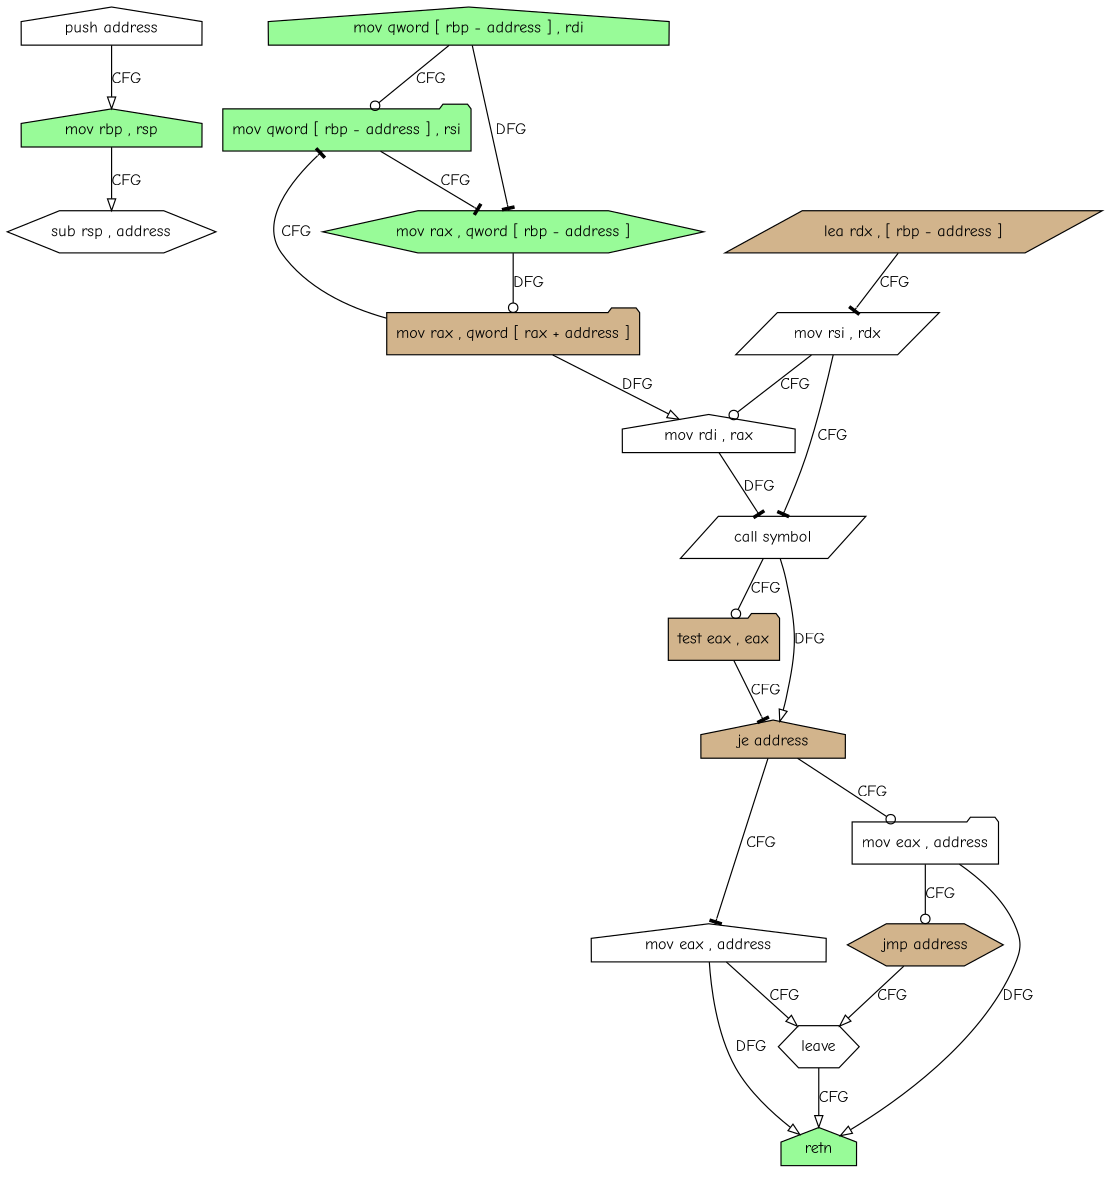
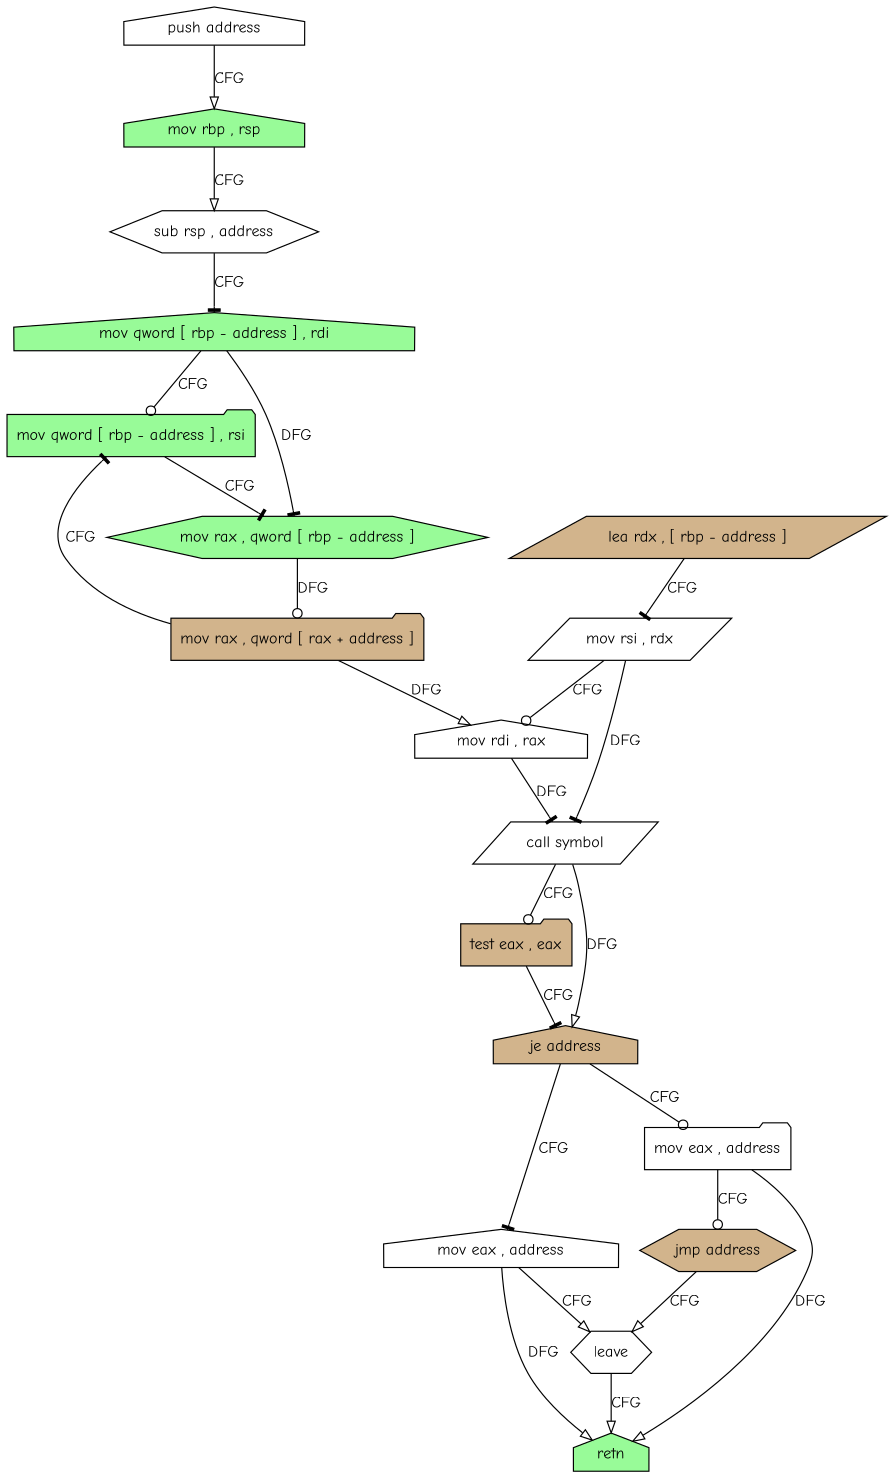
edge "sub rsp , address" -> "mov qword [ rbp - address ] , rdi": added, label "CFG"
edge "mov rsi , rdx" -> "call symbol": label "CFG" -> "DFG"
